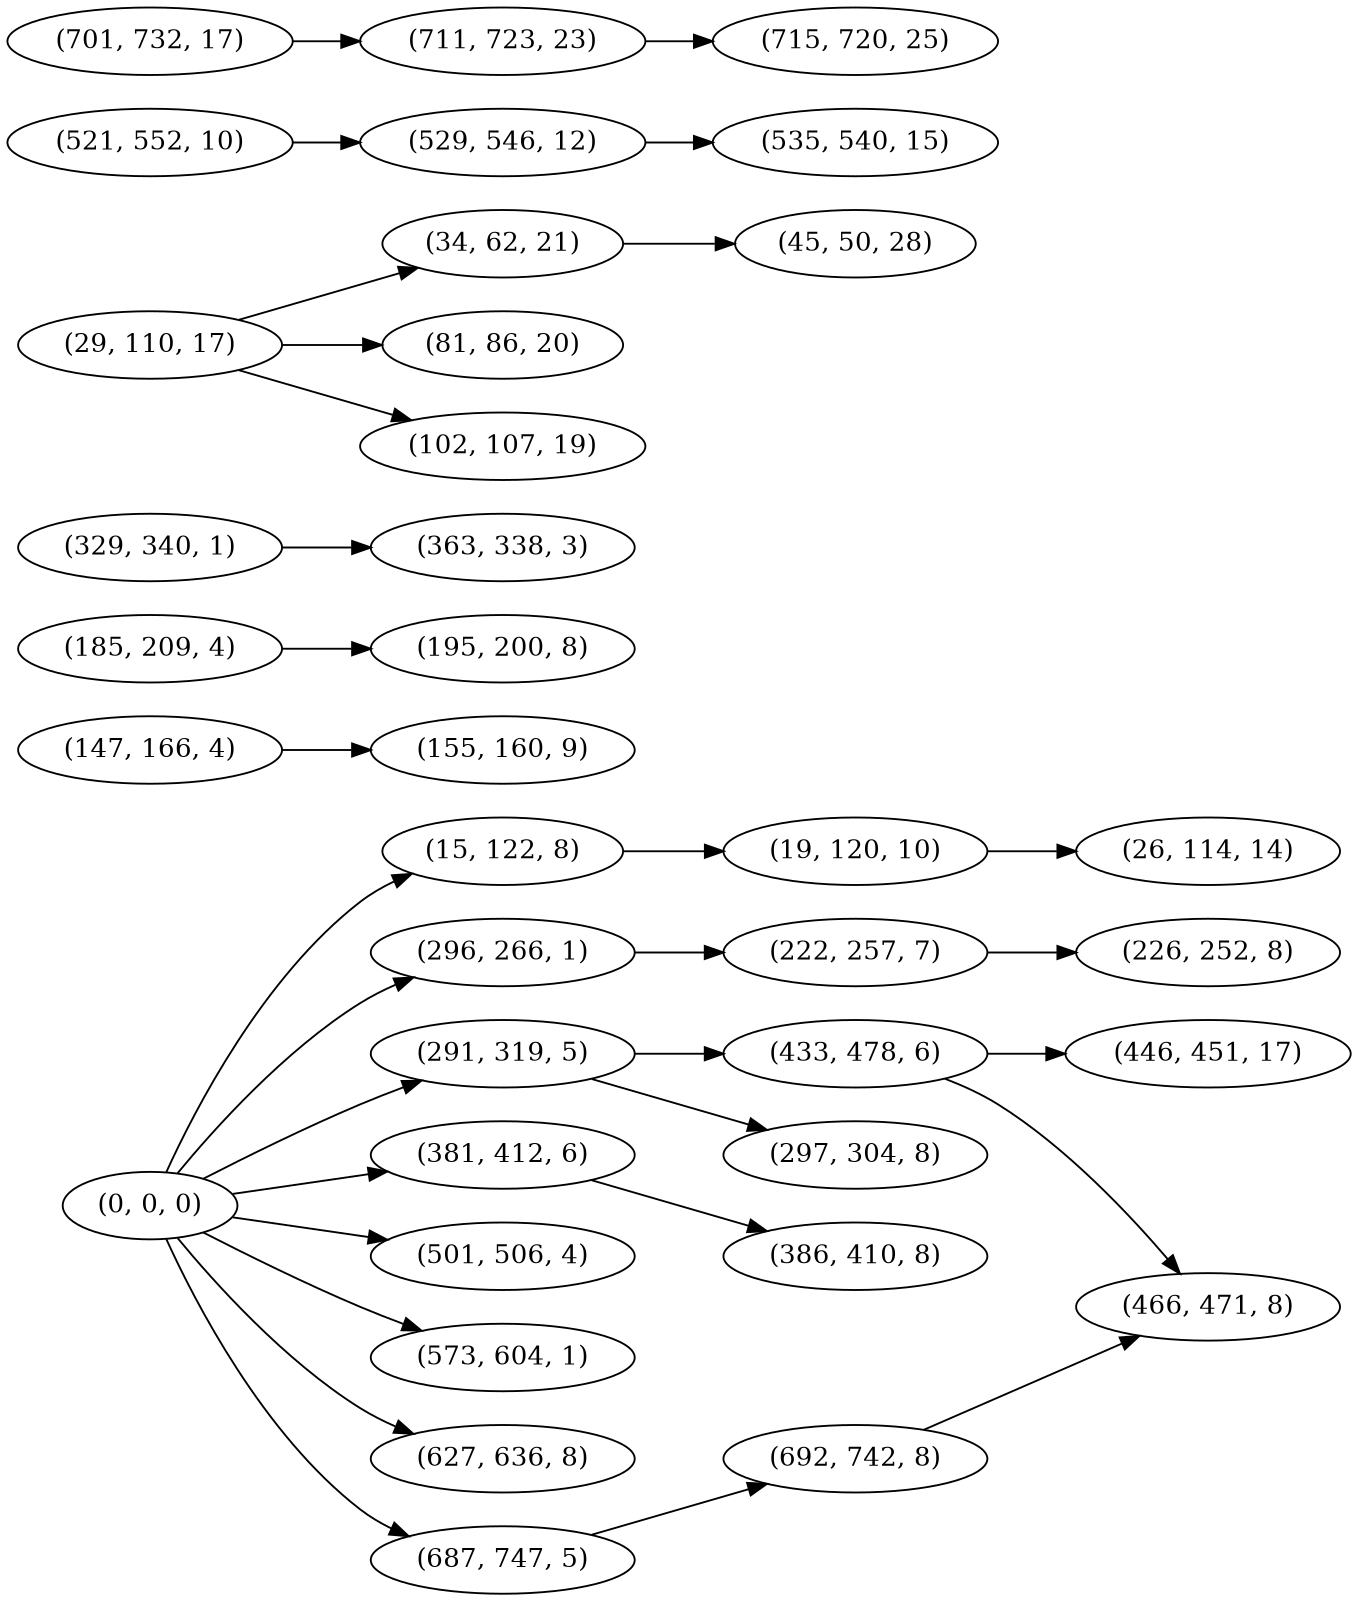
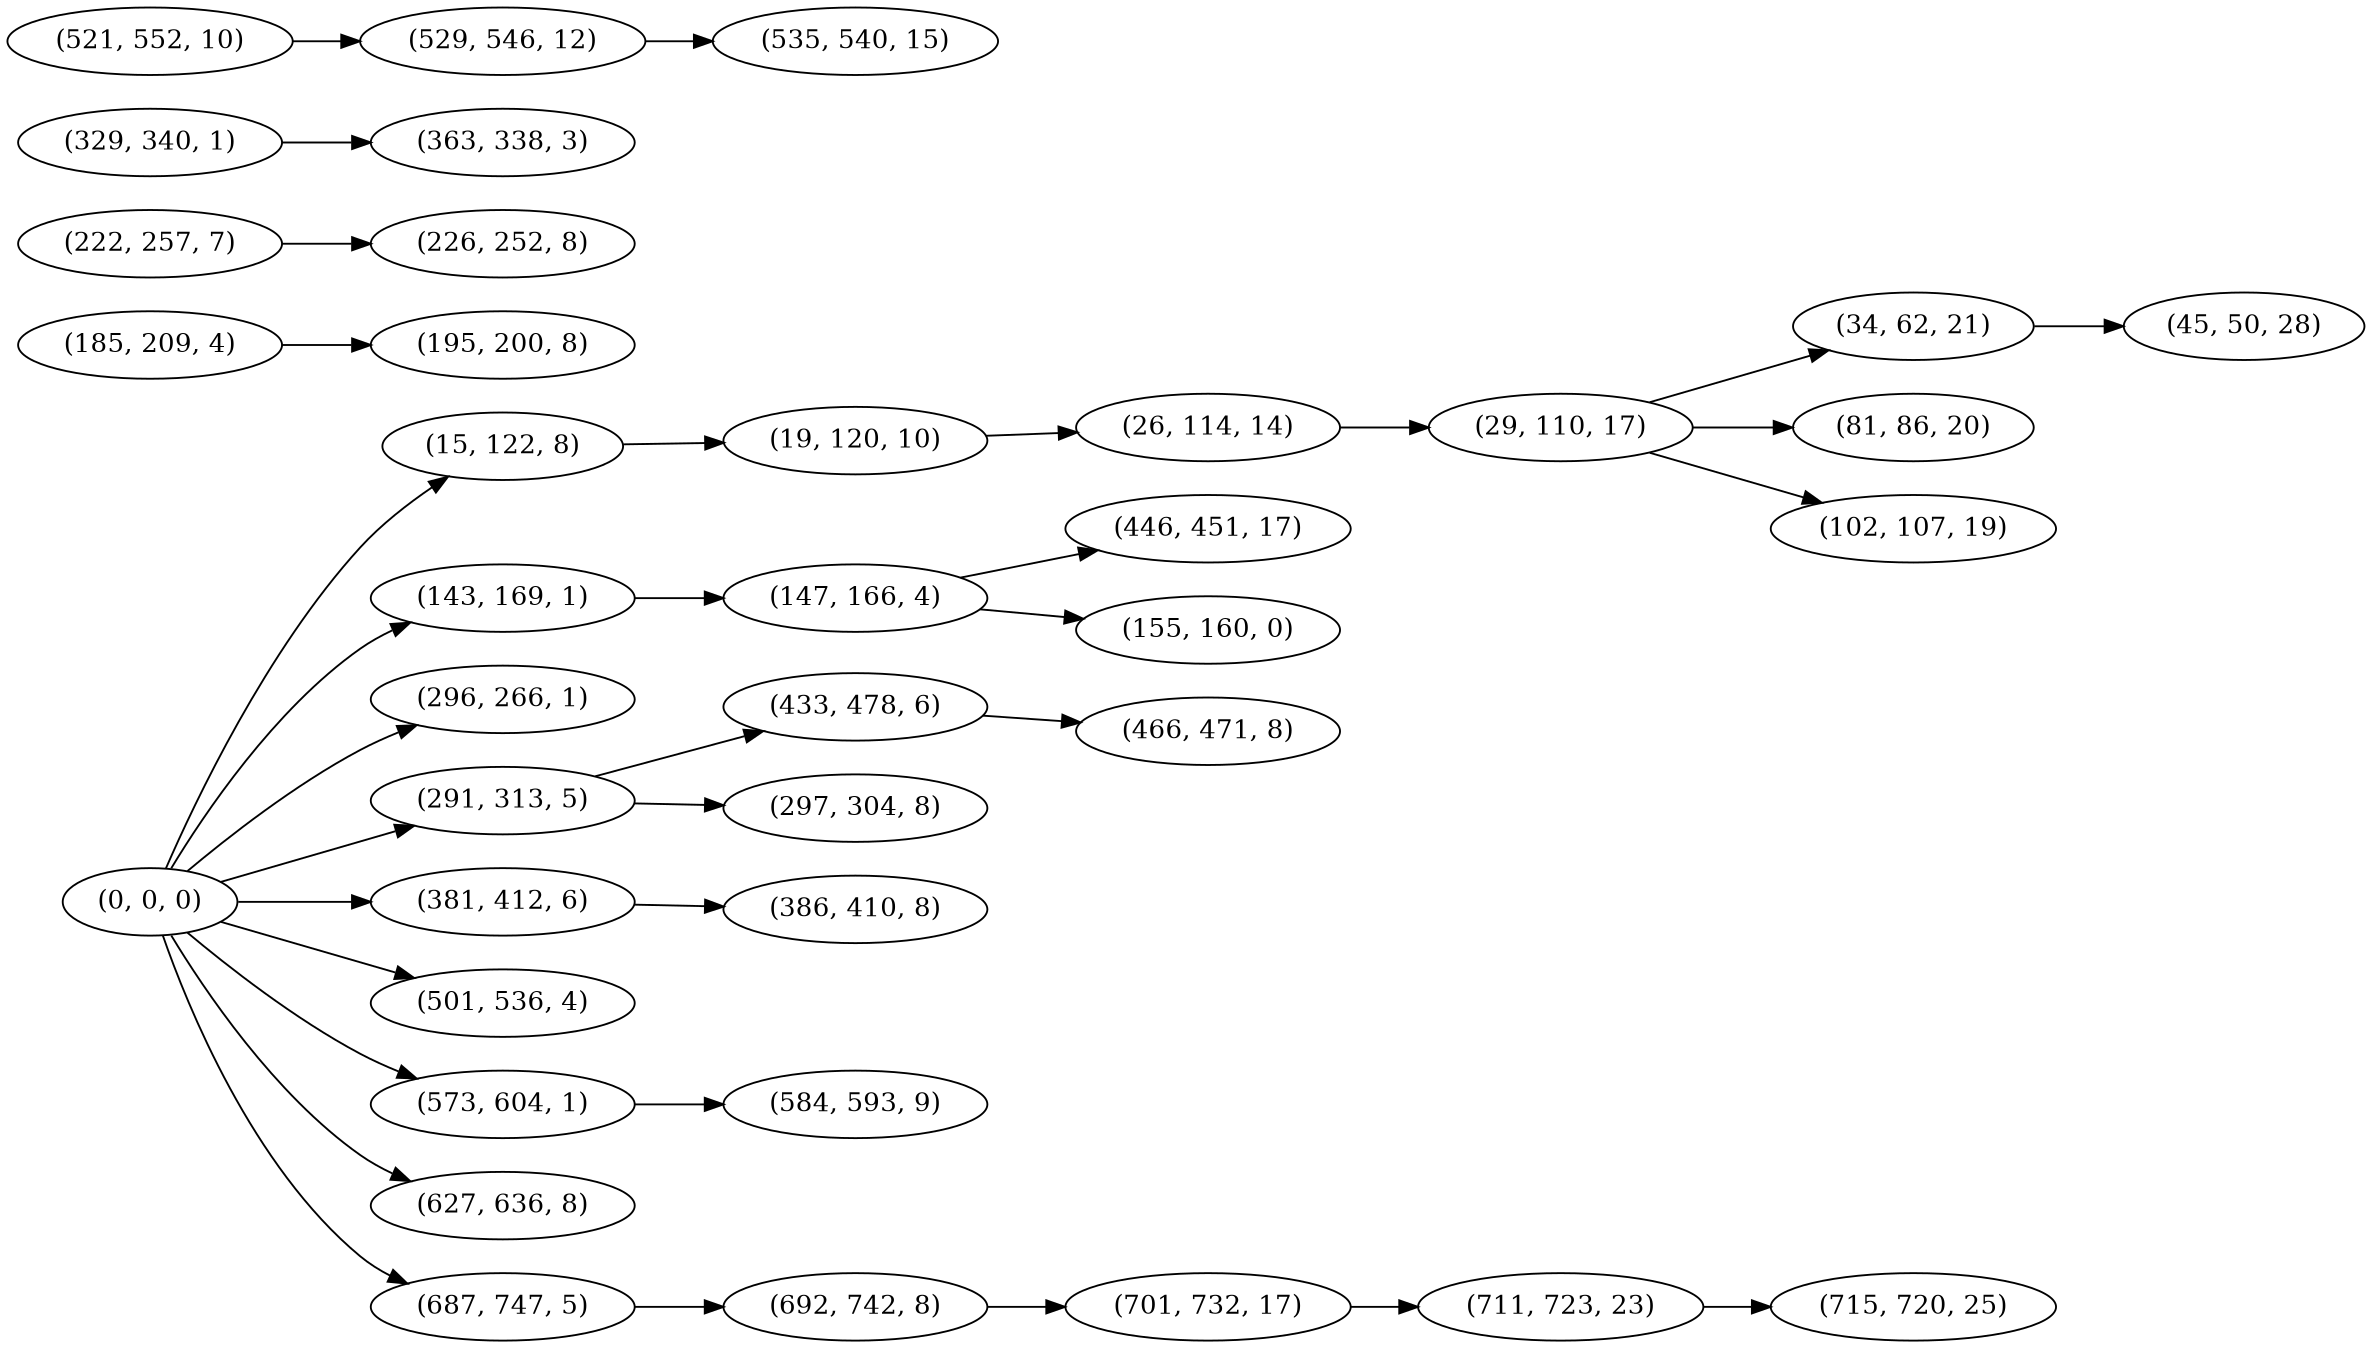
edge "(26, 114, 14)" -> "(29, 110, 17)": added
node "(143, 169, 1)": added
node "(155, 160, 9)": label "(155, 160, 9)" -> "(155, 160, 0)"
edge "(296, 266, 1)" -> "(222, 257, 7)": removed
node "(291, 319, 5)": label "(291, 319, 5)" -> "(291, 313, 5)"
edge "(433, 478, 6)" -> "(446, 451, 17)": now "(147, 166, 4)" -> "(446, 451, 17)"
node "(584, 593, 9)": added
node "(501, 506, 4)": label "(501, 506, 4)" -> "(501, 536, 4)"
edge "(692, 742, 8)" -> "(466, 471, 8)": now "(692, 742, 8)" -> "(701, 732, 17)"
